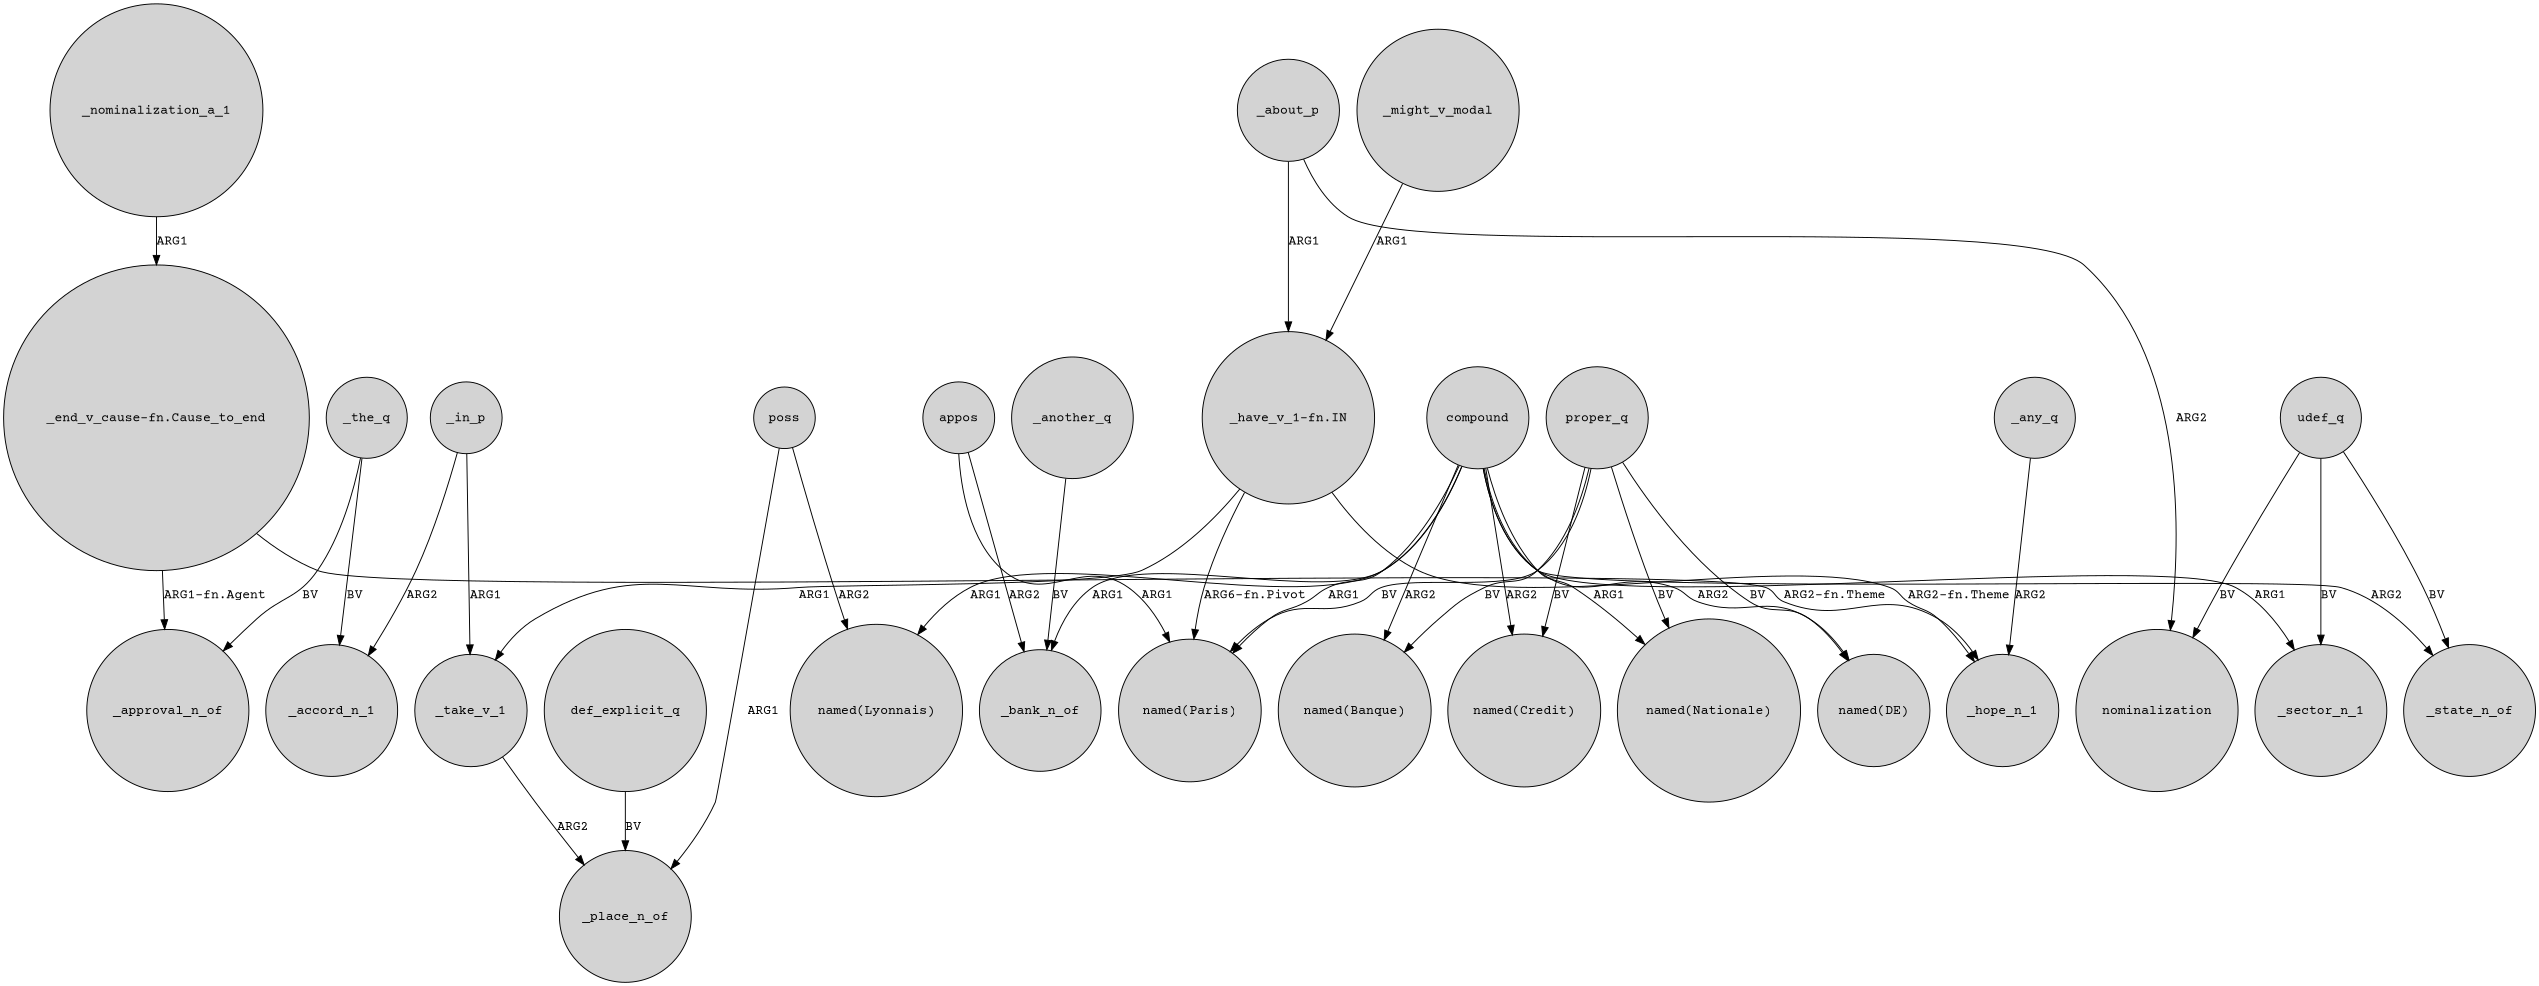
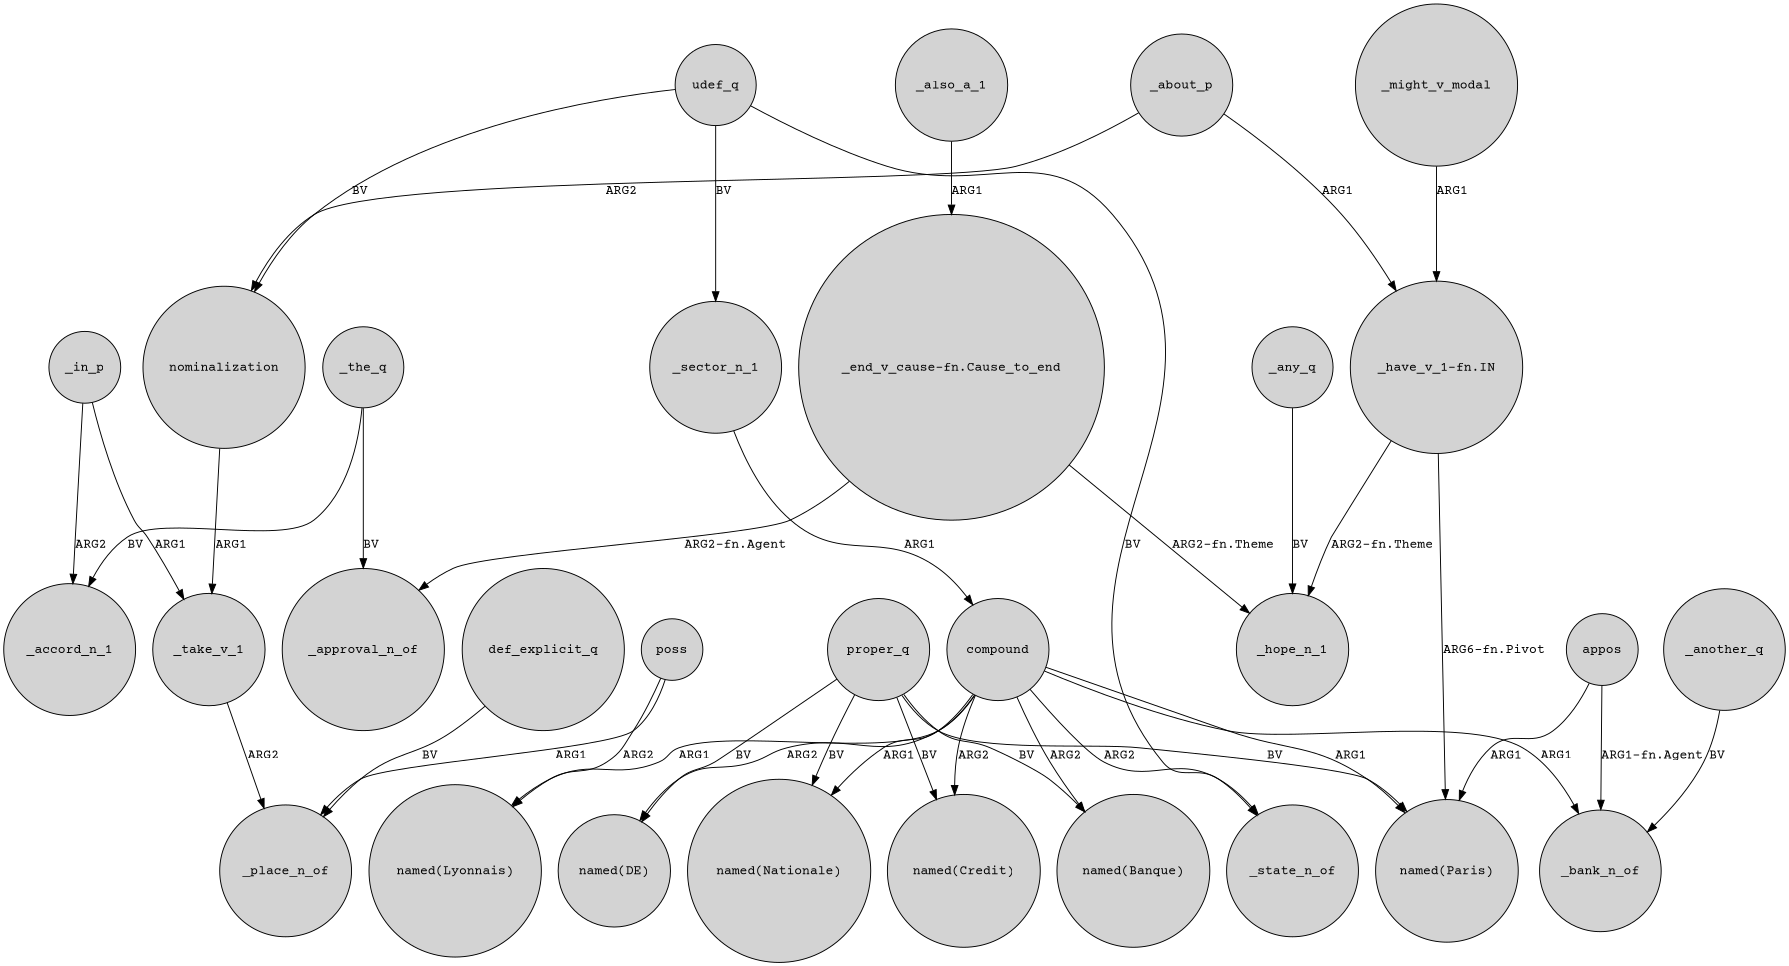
node "_nominalization_a_1": label "_nominalization_a_1" -> "_also_a_1"
edge "compound" -> "_sector_n_1": reversed
edge "_have_v_1-fn.IN" -> "_take_v_1": now "nominalization" -> "_take_v_1"
edge "_end_v_cause-fn.Cause_to_end" -> "_approval_n_of": label "ARG1-fn.Agent" -> "ARG2-fn.Agent"
edge "appos" -> "_bank_n_of": label "ARG2" -> "ARG1-fn.Agent"
edge "_any_q" -> "_hope_n_1": label "ARG2" -> "BV"
